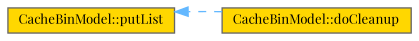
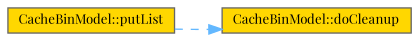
edge "CacheBinModel::doCleanup" -> "CacheBinModel::putList": reversed
